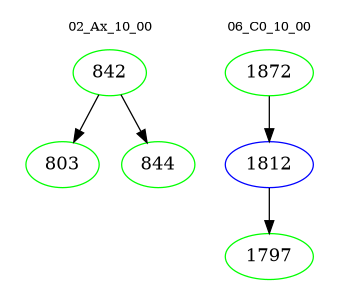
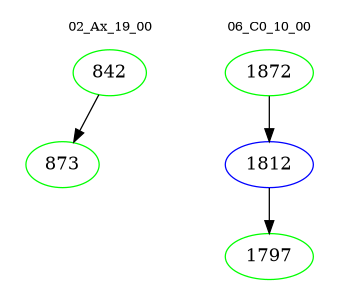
cluster "02_Ax_10_00": label "02_Ax_10_00" -> "02_Ax_19_00"
node "803": label "803" -> "873"
node "844": removed
